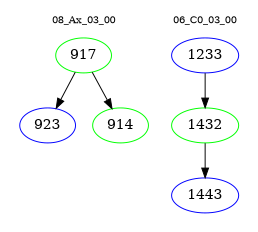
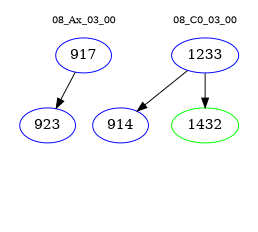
cluster "06_C0_03_00": label "06_C0_03_00" -> "08_C0_03_00"
node "917": color green -> blue
edge "917" -> "914": now "1233" -> "914"
node "914": color green -> blue
node "1443": removed
